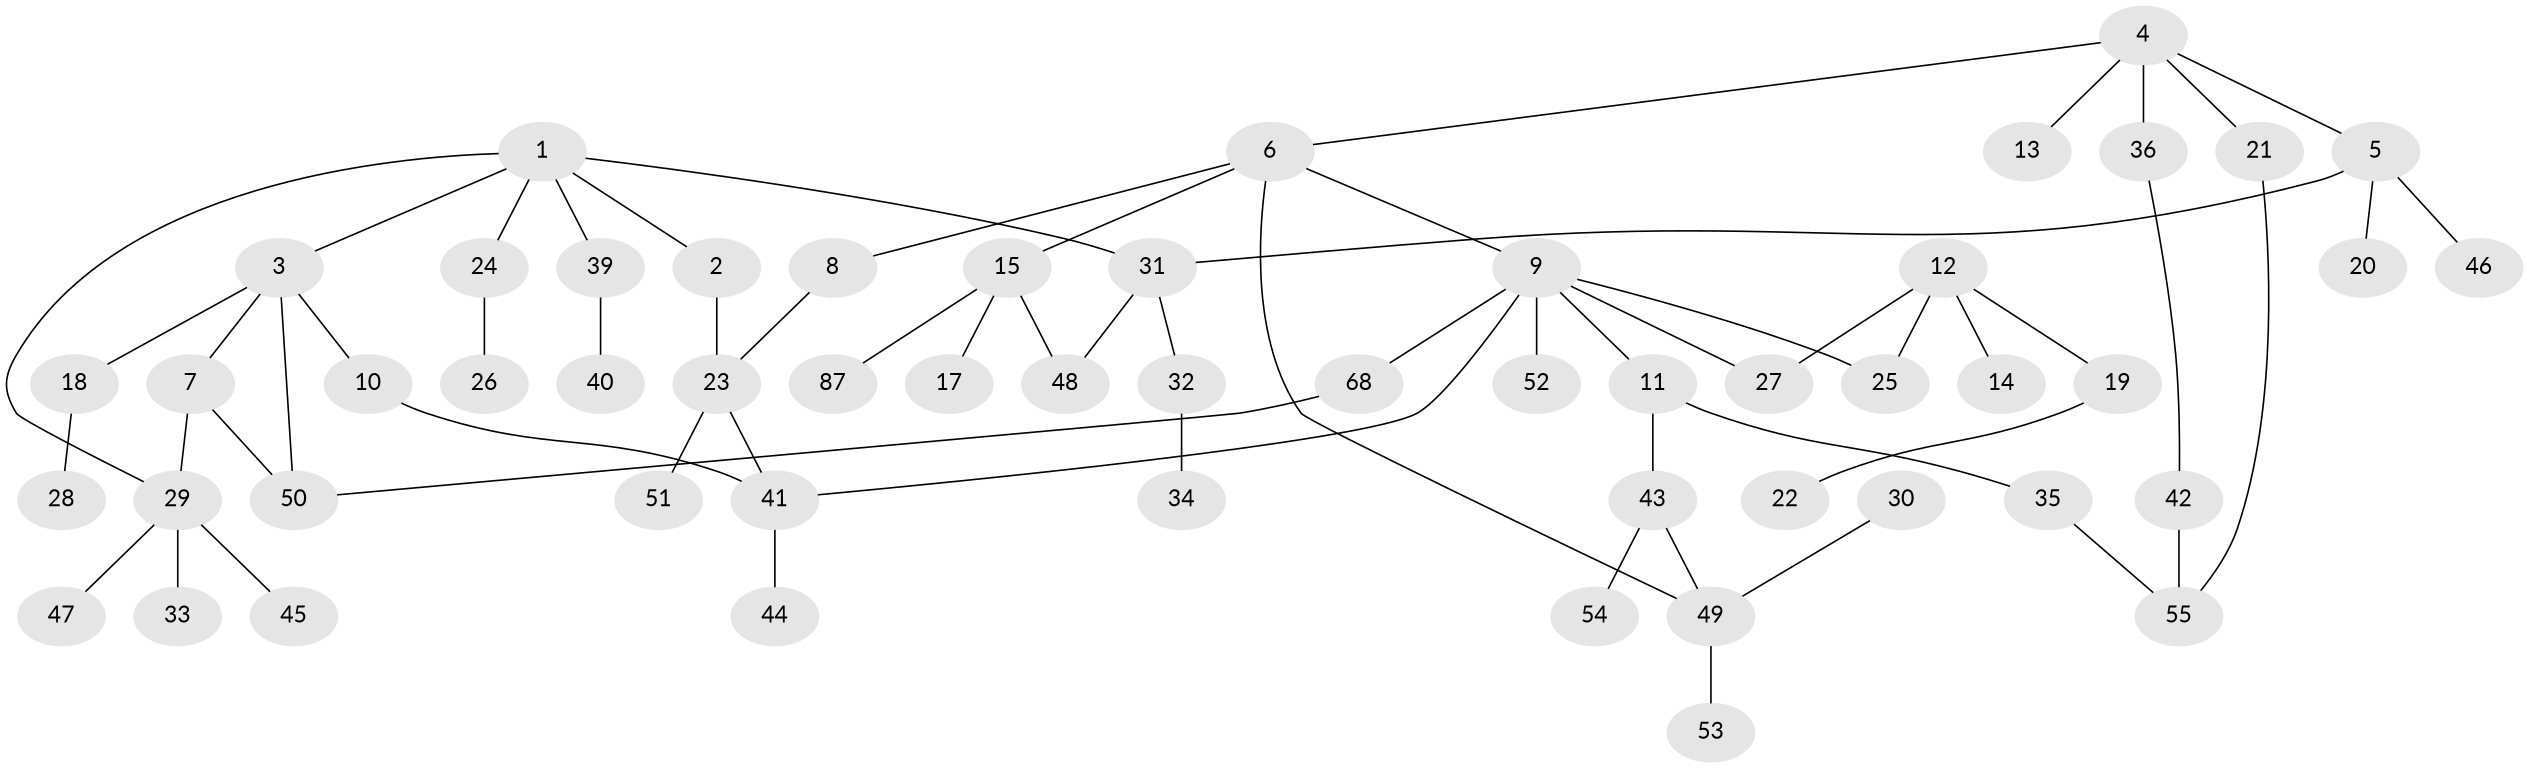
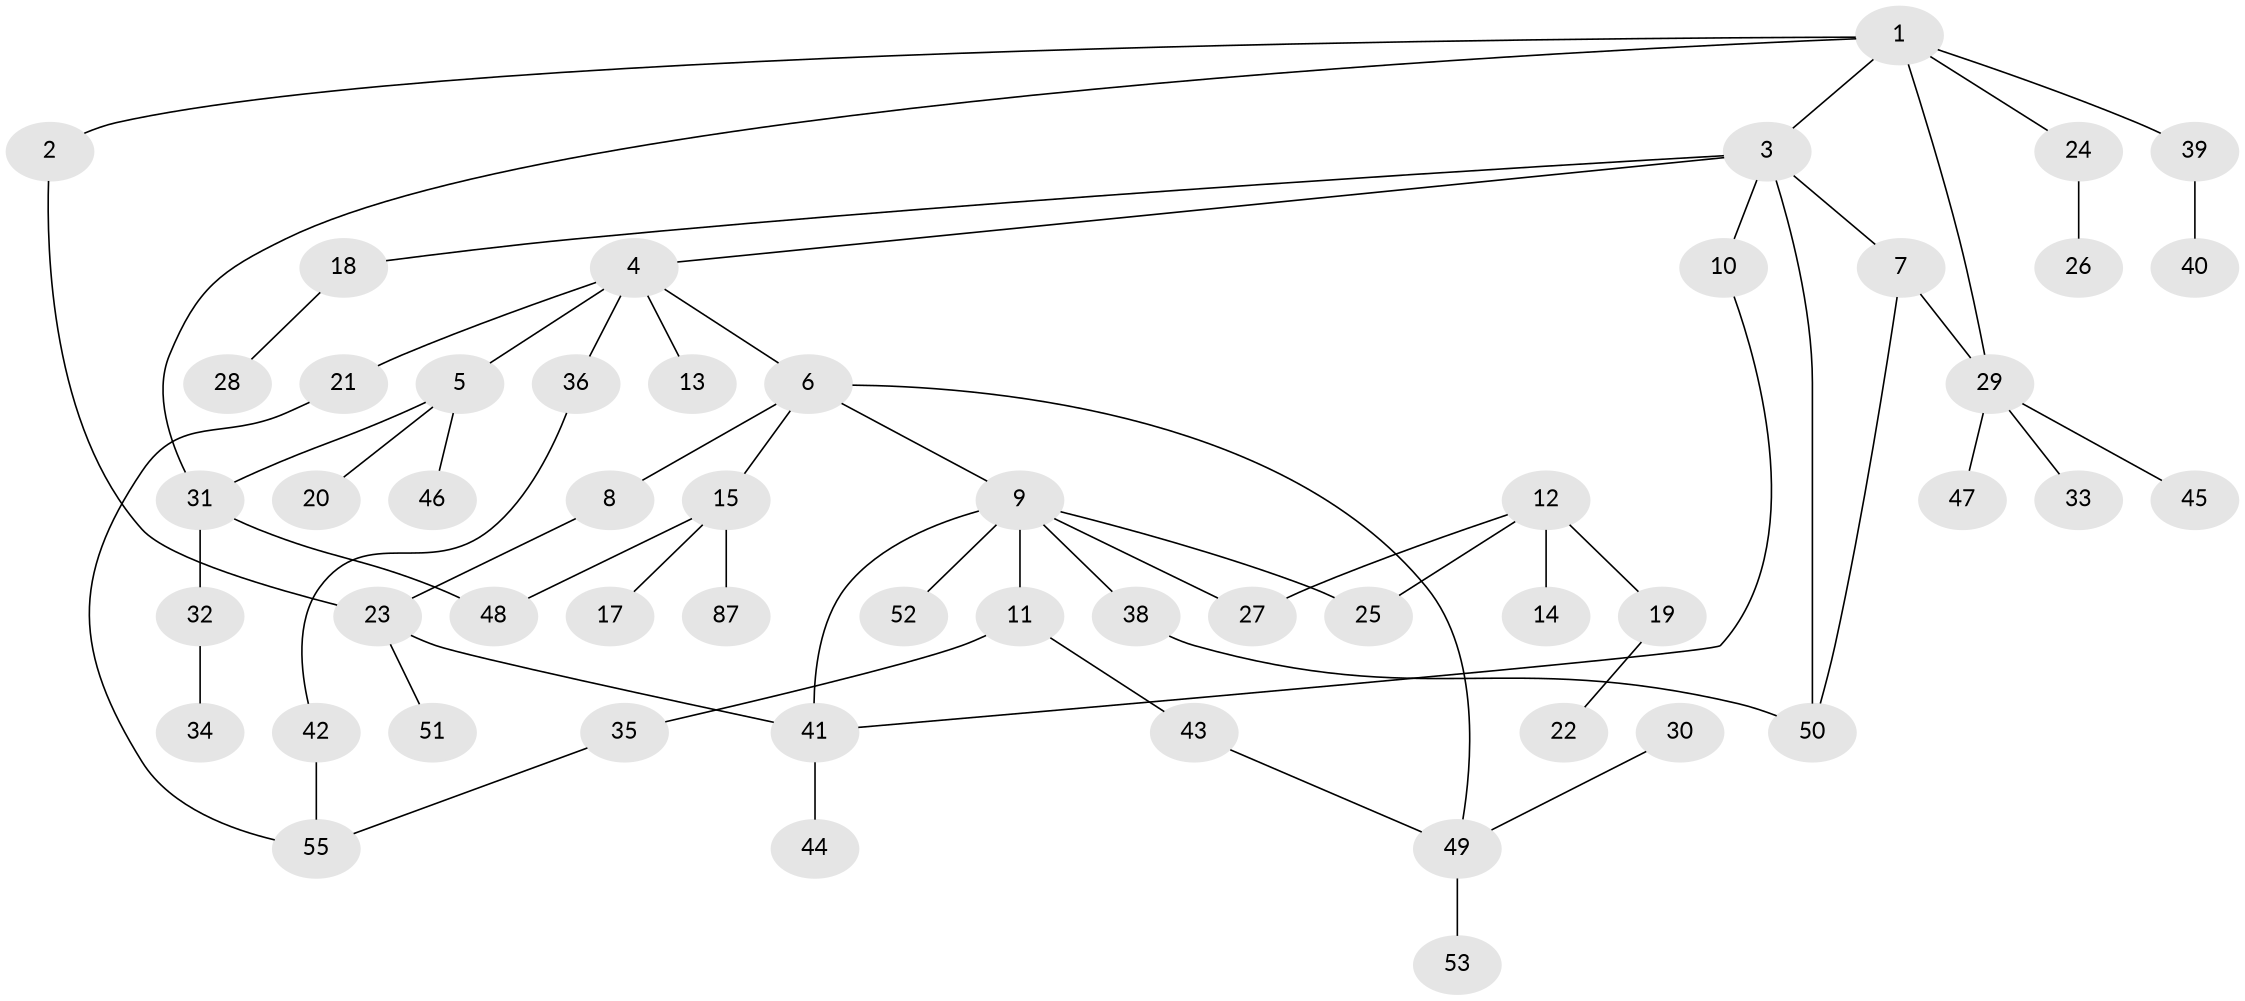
edge "3" -- "4": added
node "68": label "68" -> "38"
node "54": removed
